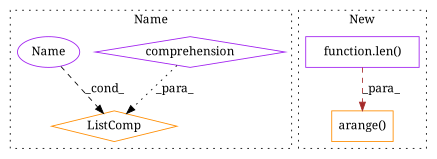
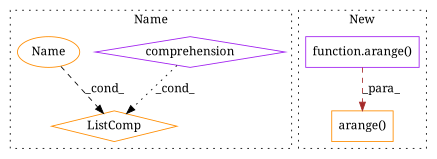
node "Name": color purple -> darkorange
node "function.len()": label "function.len()" -> "function.arange()"
edge "comprehension" -> "ListComp": label "_para_" -> "_cond_"
